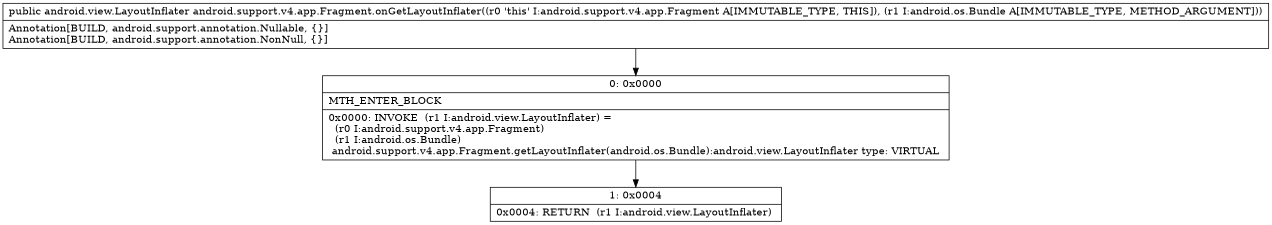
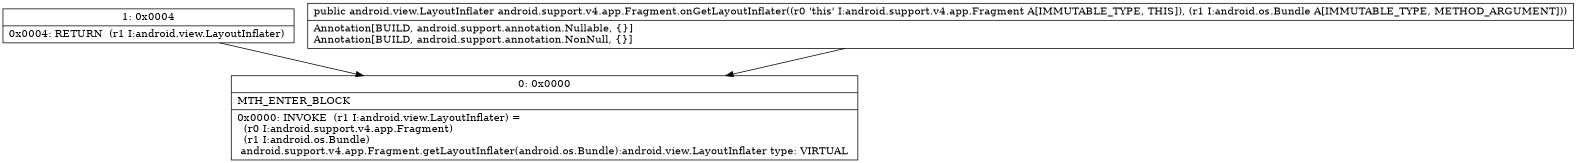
edge "0: 0x0000" -> "1: 0x0004": reversed
